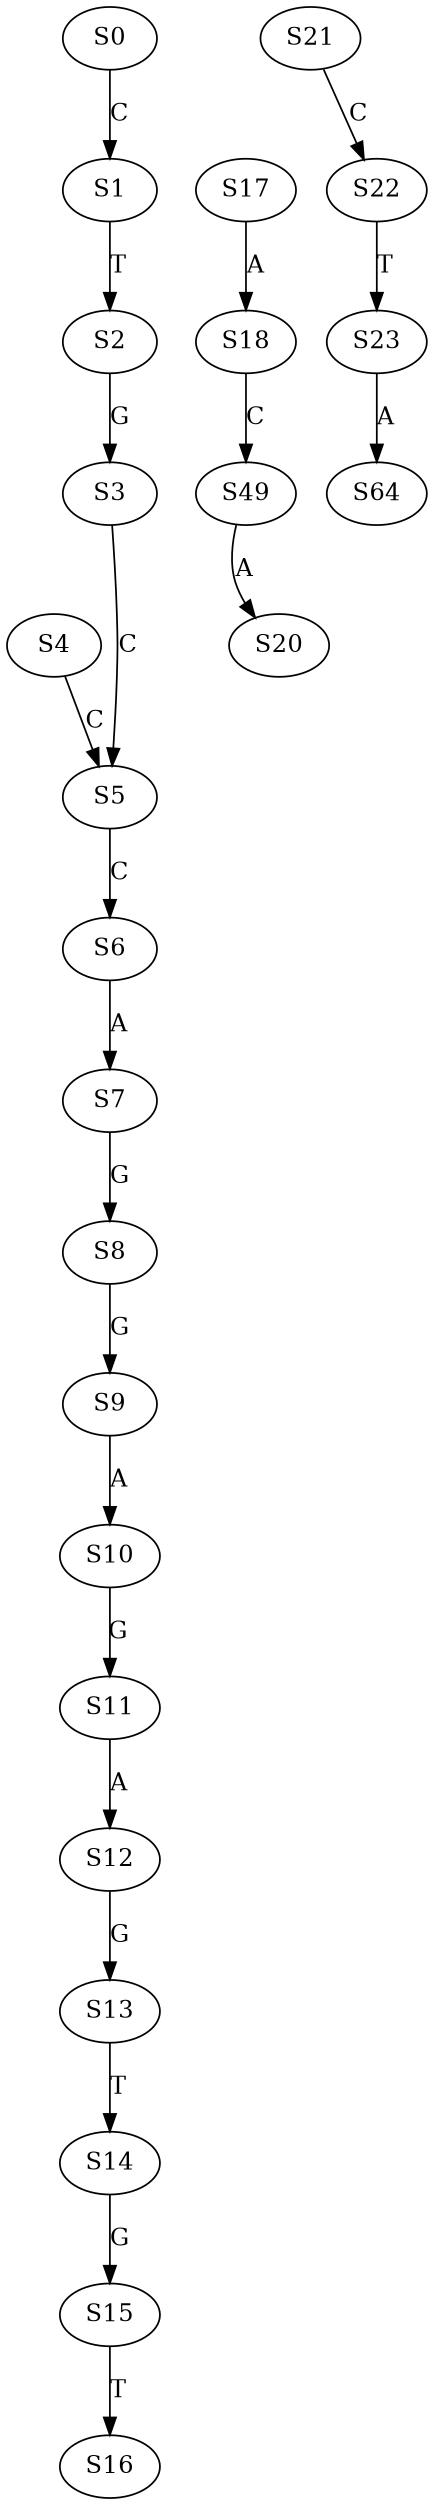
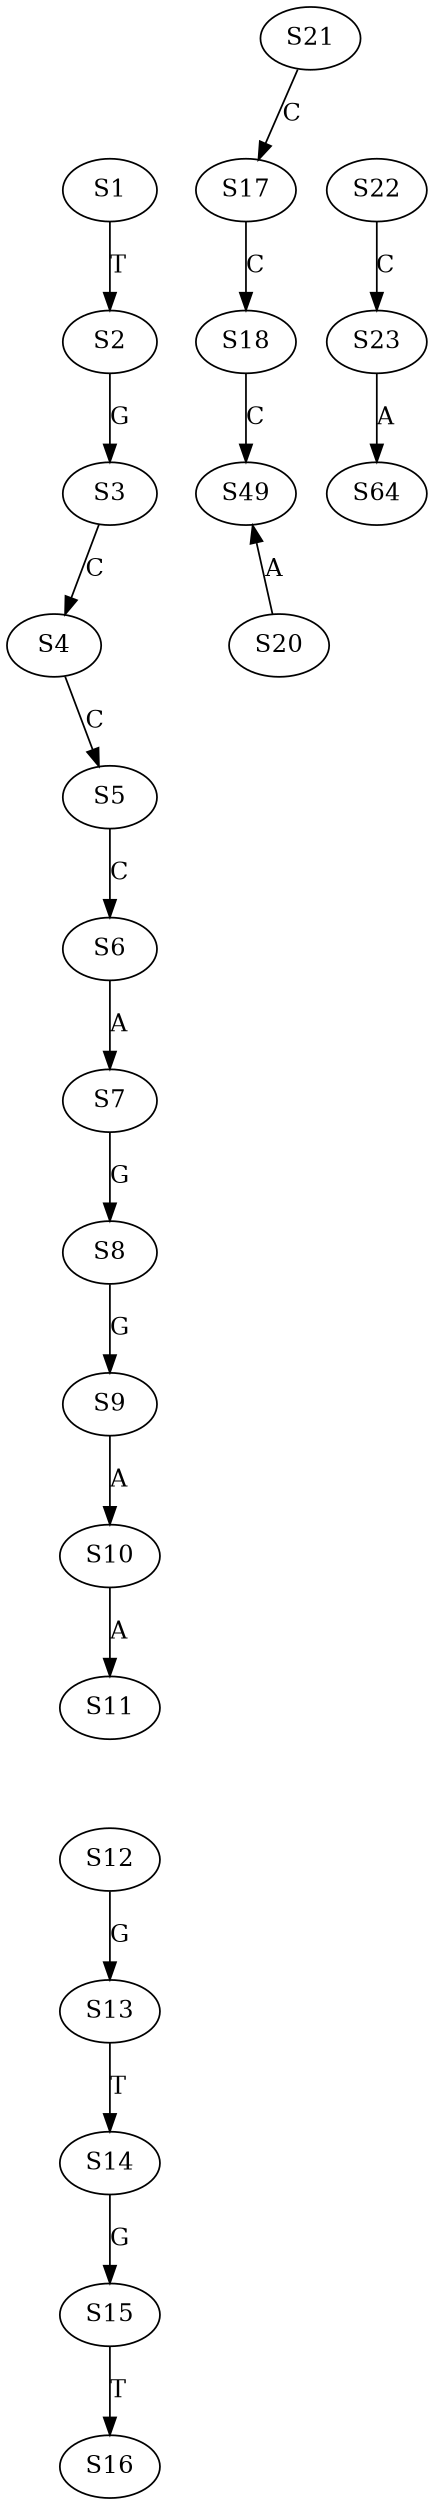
node "S0": removed
edge "S21" -> "S22": now "S21" -> "S17"
edge "S17" -> "S18": label "A" -> "C"
edge "S22" -> "S23": label "T" -> "C"
edge "S49" -> "S20": reversed
edge "S3" -> "S5": now "S3" -> "S4"
edge "S10" -> "S11": label "G" -> "A"
edge "S11" -> "S12": removed, label "A"
